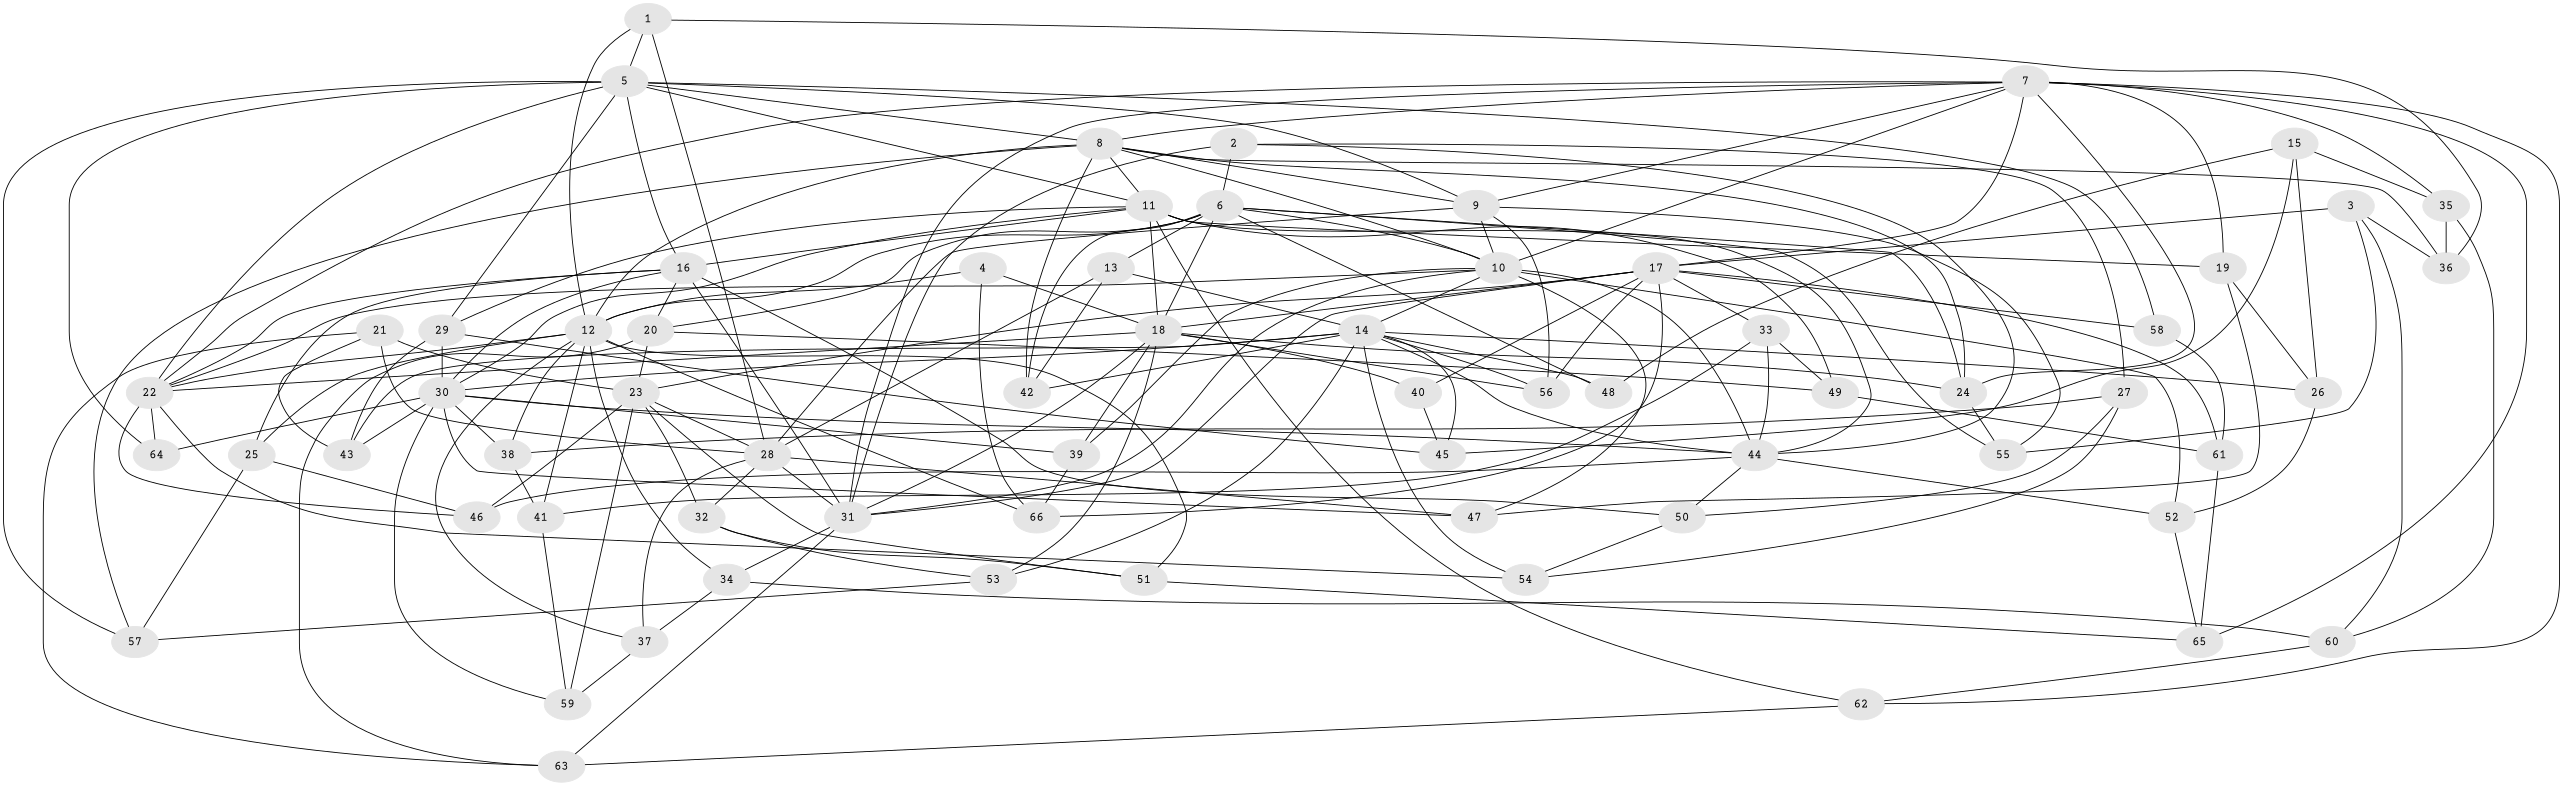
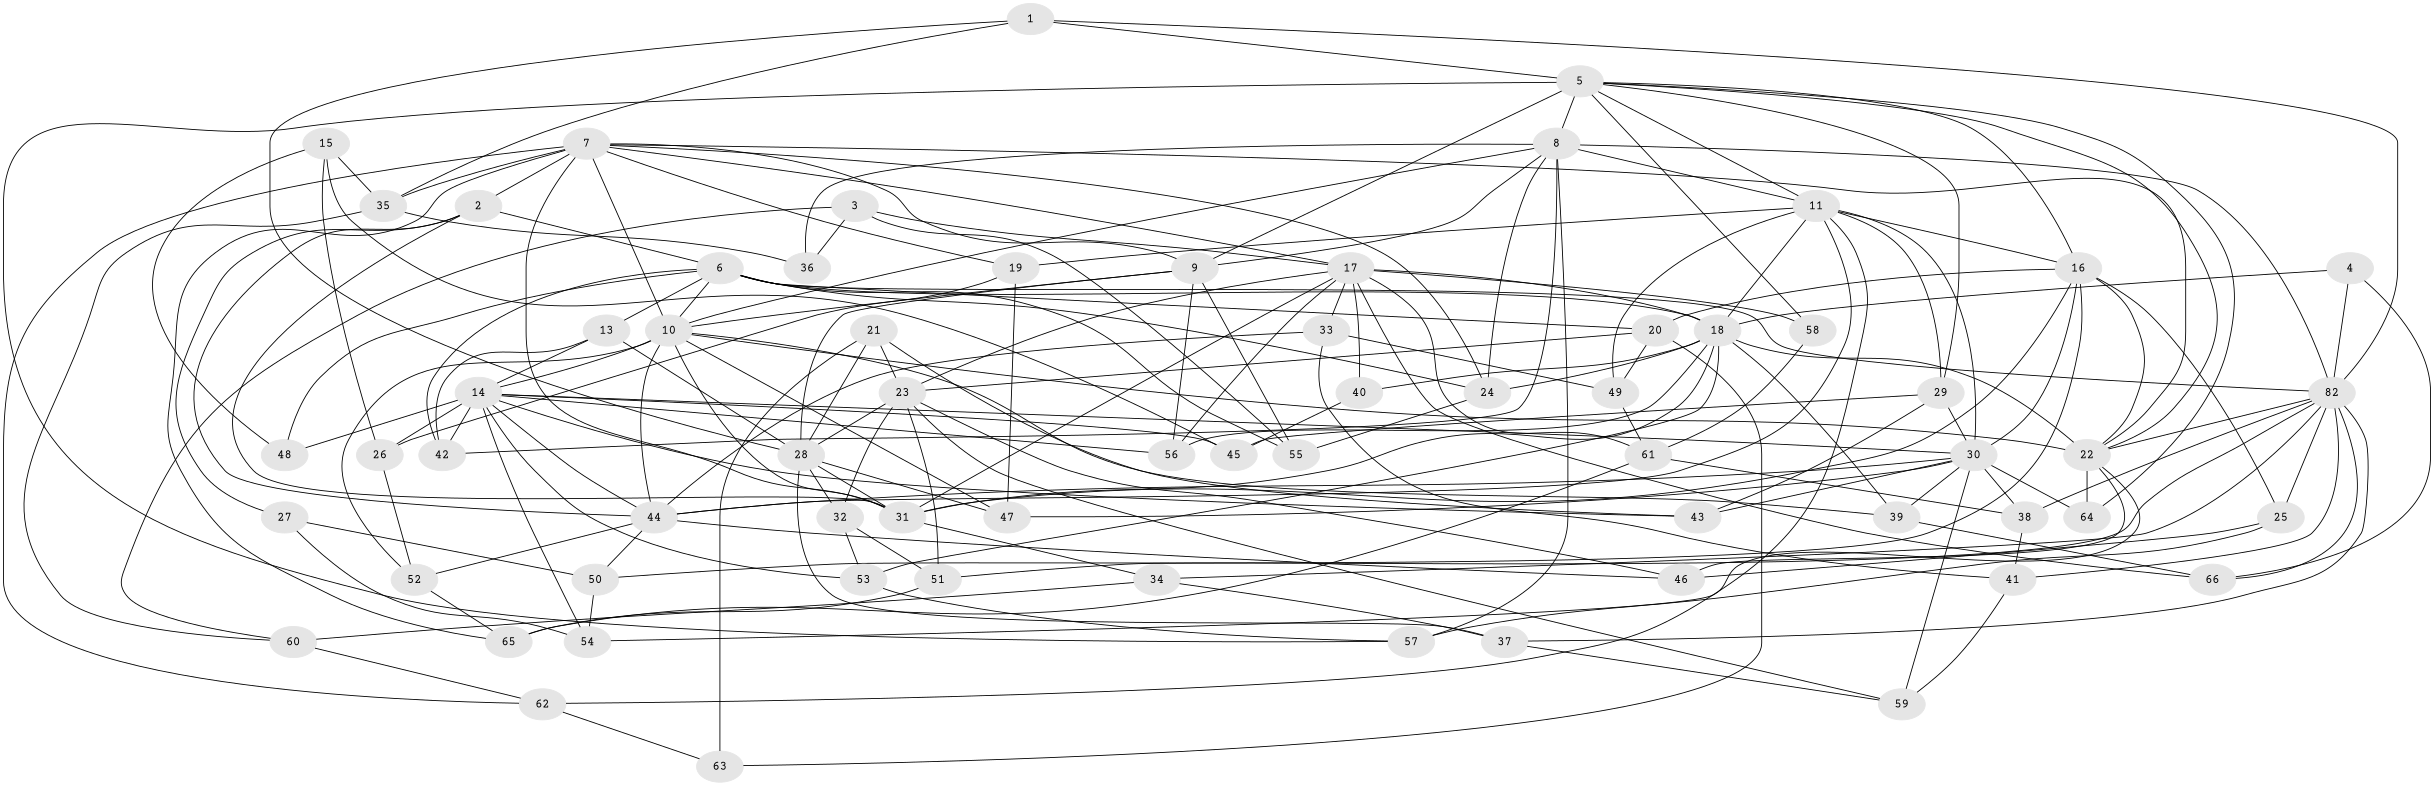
edge "1" -- "36": now "1" -- "35"
edge "7" -- "8": now "7" -- "2"
node "12": label "12" -> "82"
edge "27" -- "38": now "61" -- "38"
edge "31" -- "63": removed
